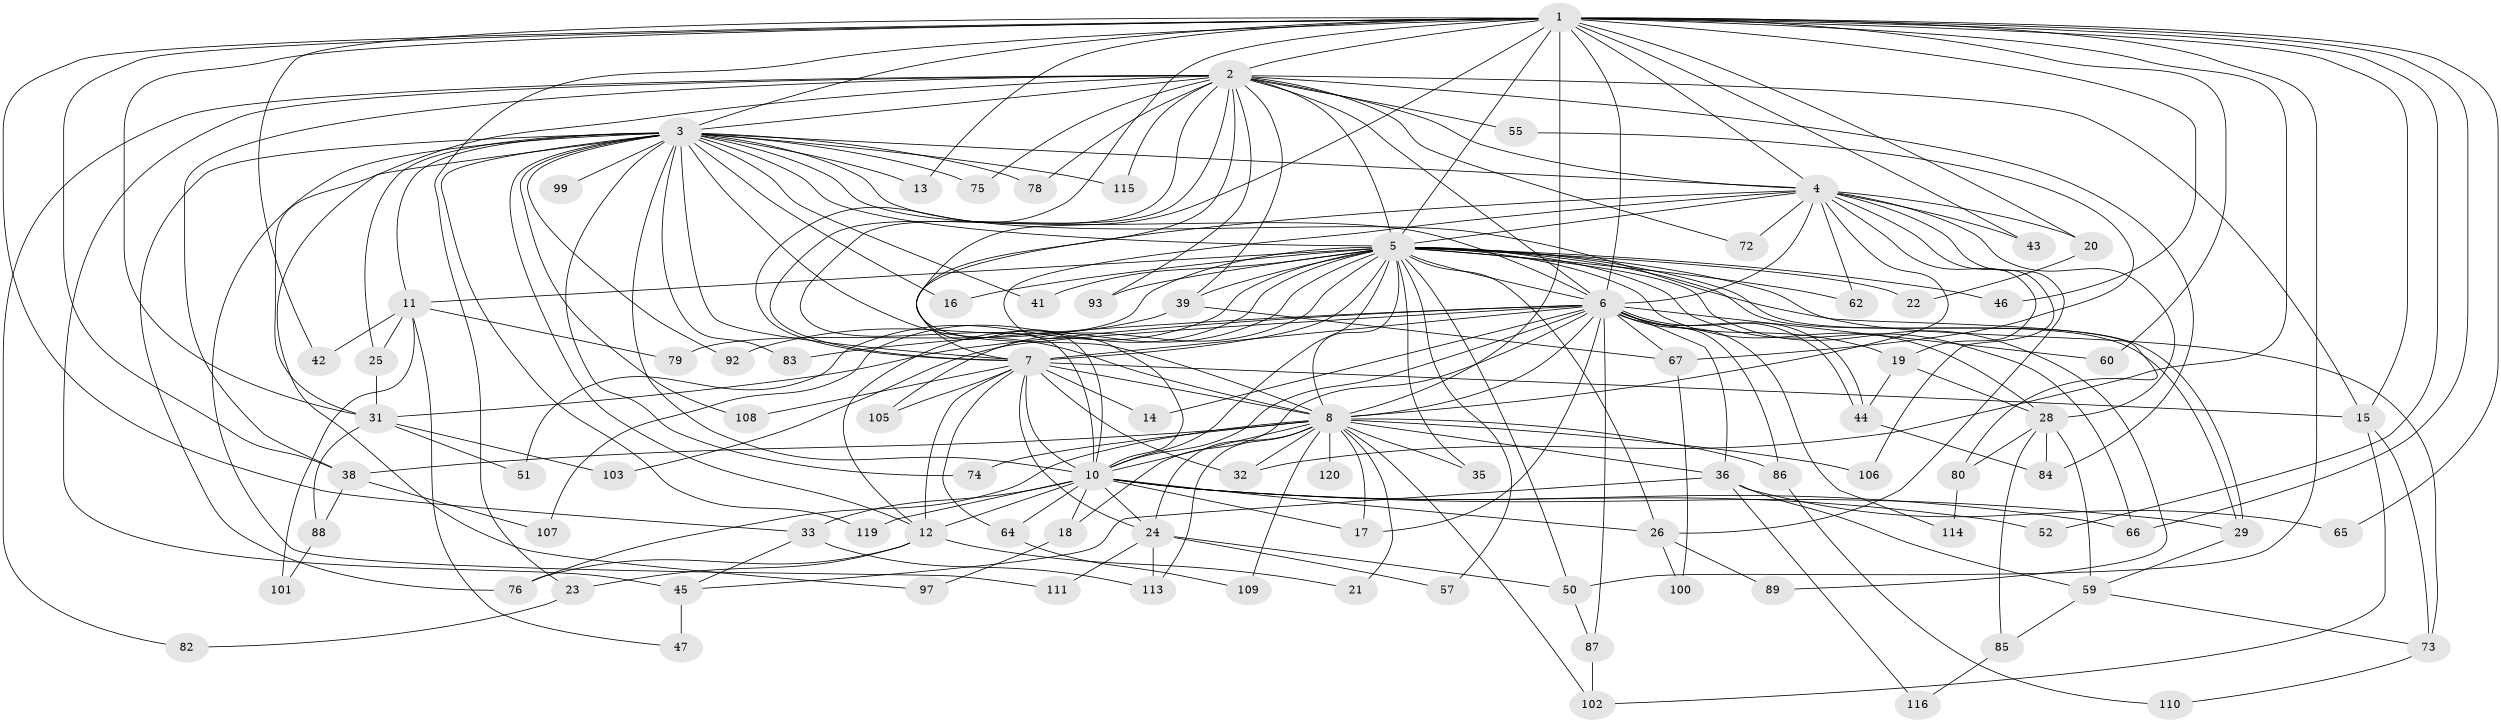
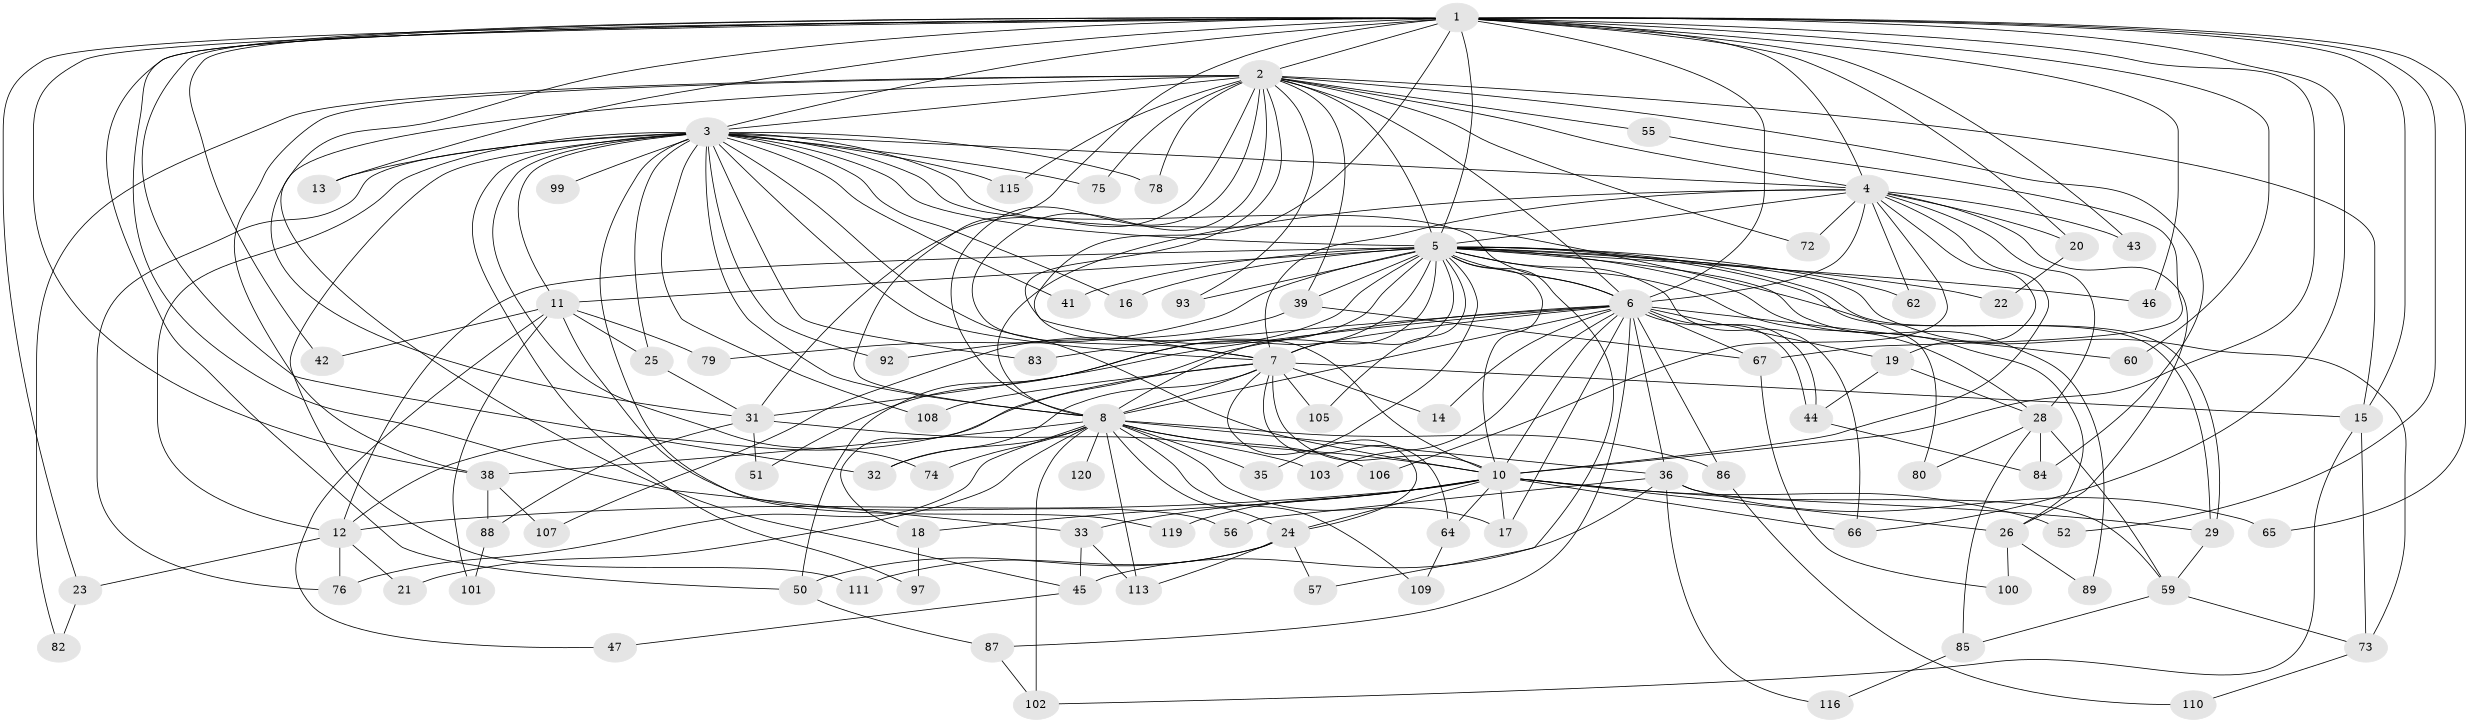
node "56": added
node "114": removed
